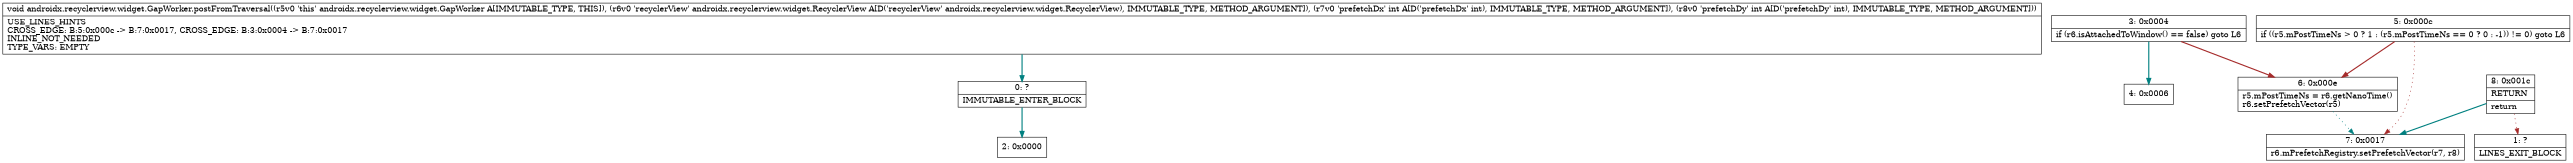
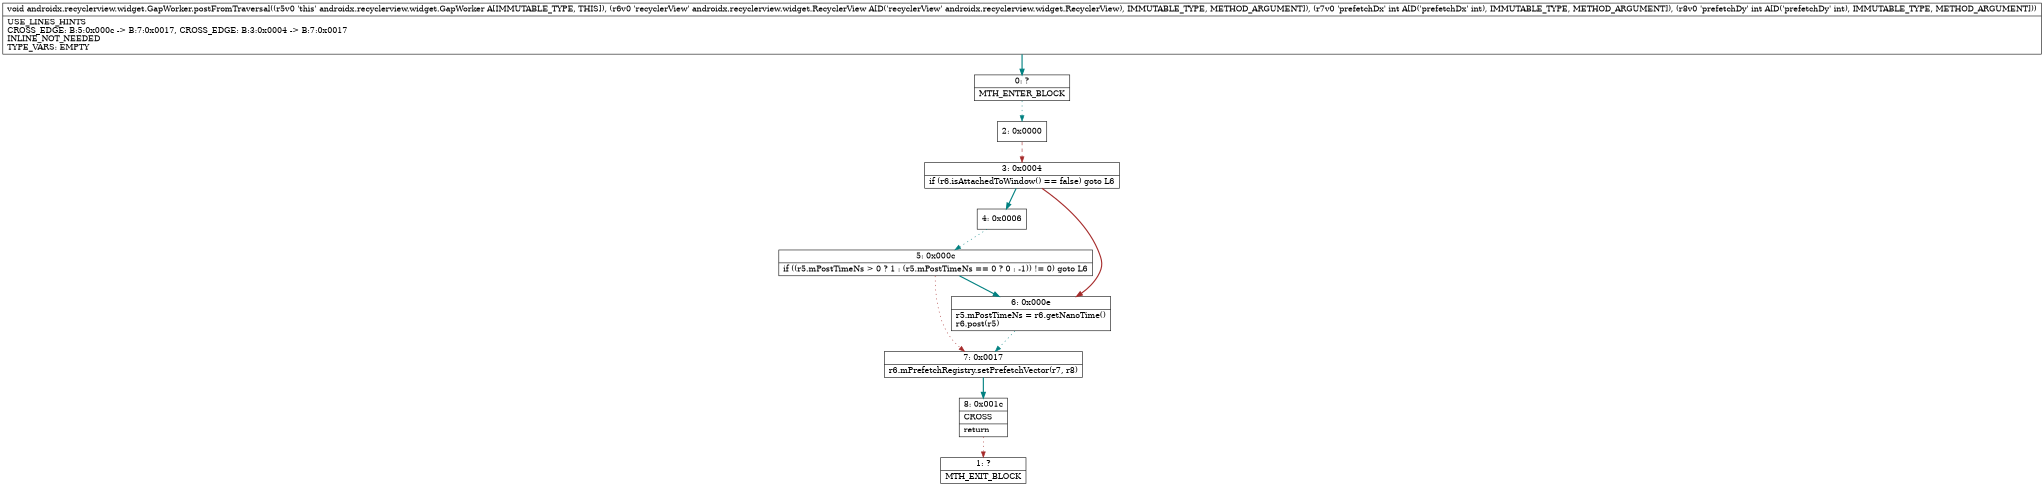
edge "5: 0x000c" -> "6: 0x000e": color brown -> teal
node "8: 0x001c": text "RETURN" -> "CROSS"
node "0: ?": text "IMMUTABLE_ENTER_BLOCK" -> "MTH_ENTER_BLOCK"
node "6: 0x000e": text "r6.setPrefetchVector(r5)" -> "r6.post(r5)"
edge "8: 0x001c" -> "7: 0x0017": reversed
edge "0: ?" -> "2: 0x0000": style bold -> dotted
edge "2: 0x0000" -> "3: 0x0004": added
node "1: ?": text "LINES_EXIT_BLOCK" -> "MTH_EXIT_BLOCK"
edge "4: 0x0006" -> "5: 0x000c": added
